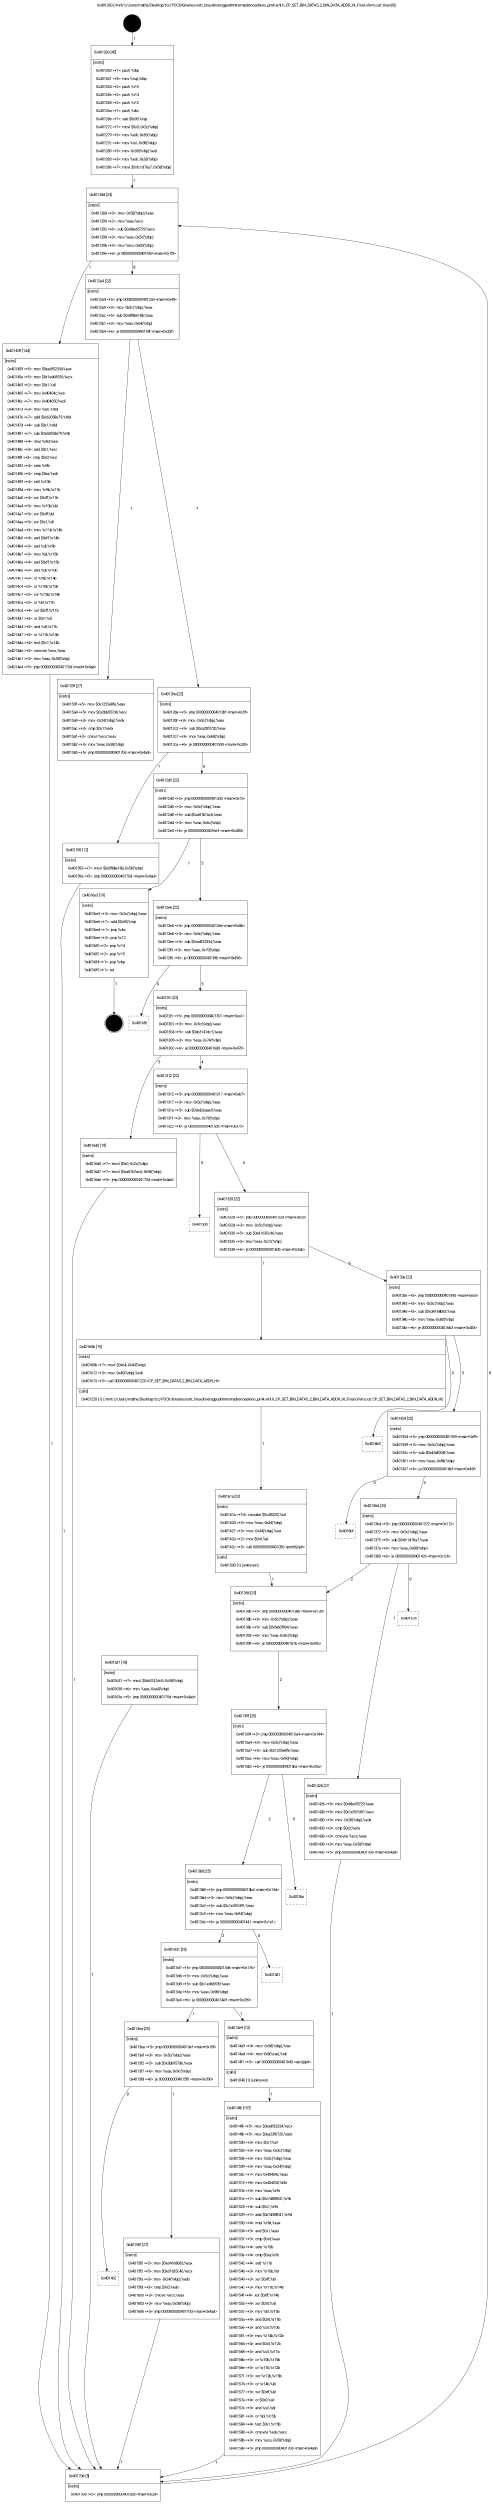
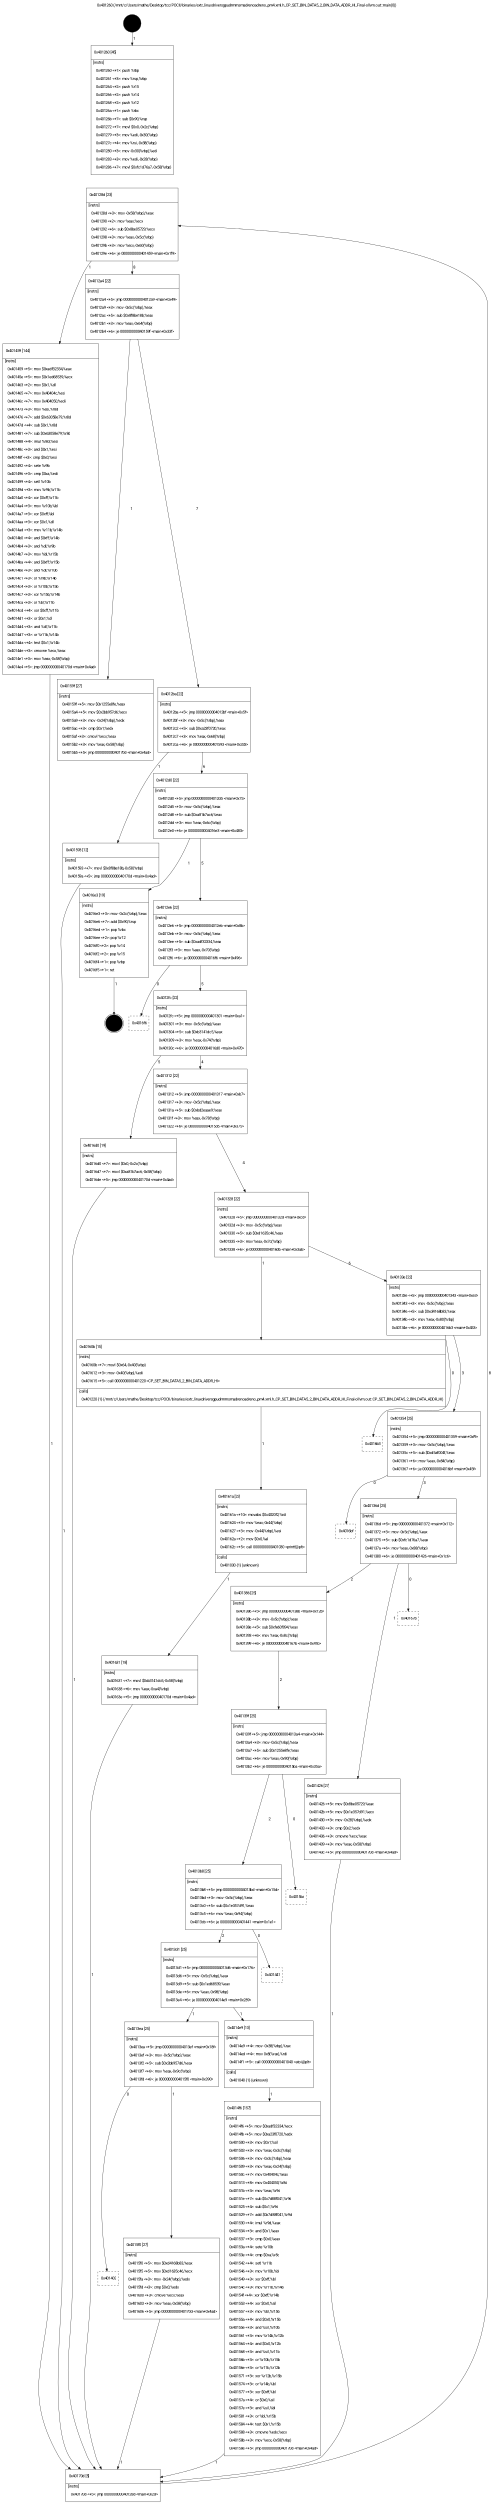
edge "0x401260 [45]" -> "0x40128d [23]": removed, label "1"
node "0x4015d5": removed
edge "0x40161a [23]" -> "0x401386 [25]": now "0x40161a [23]" -> "0x401631 [18]"
